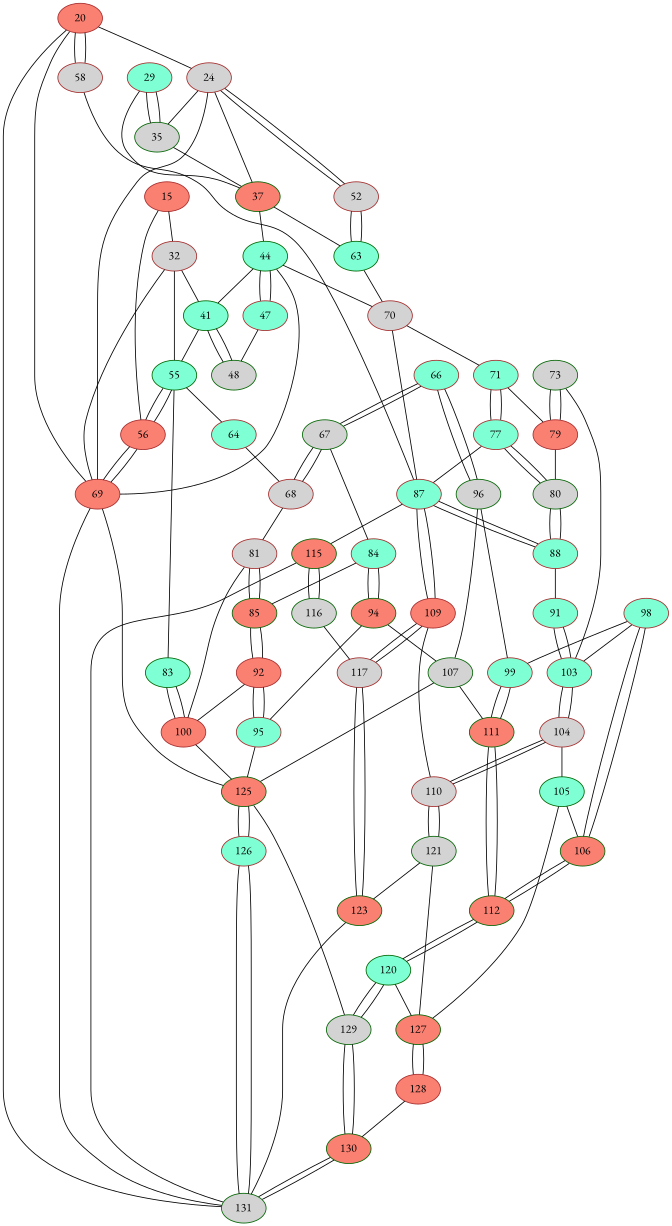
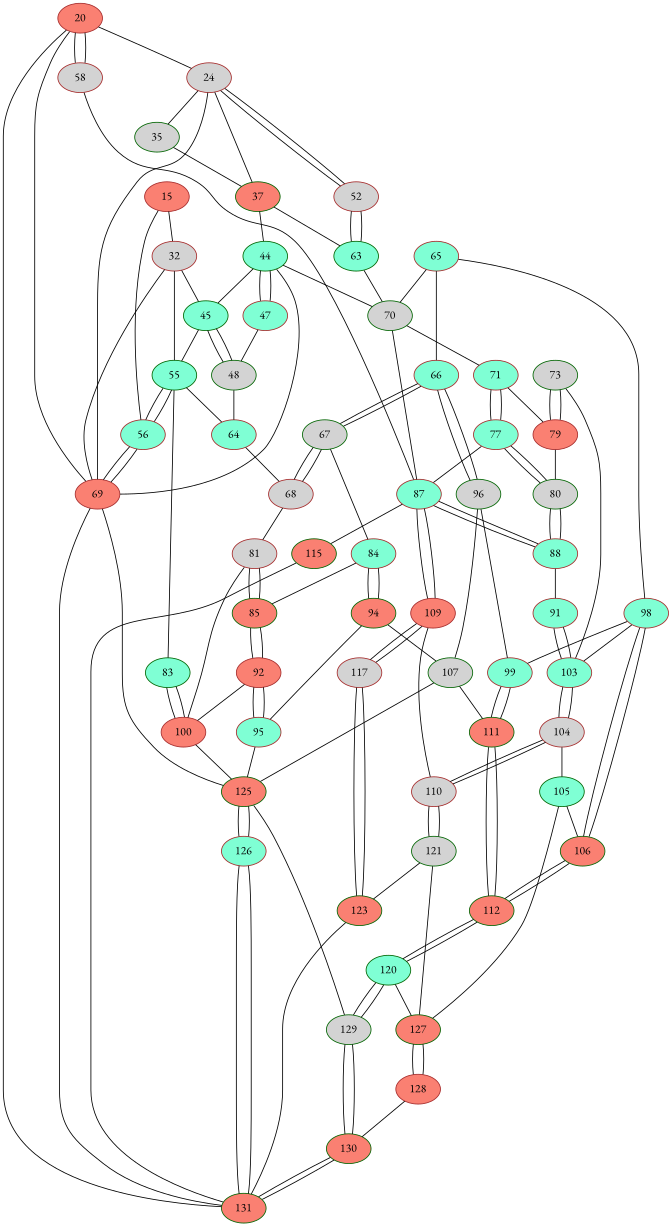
node "29": removed
node "65": added
node "41": label "41" -> "45"
node "70": color brown -> darkgreen
edge "48" -- "64": added
node "56": fillcolor salmon -> aquamarine
node "116": removed
node "131": fillcolor lightgrey -> salmon
